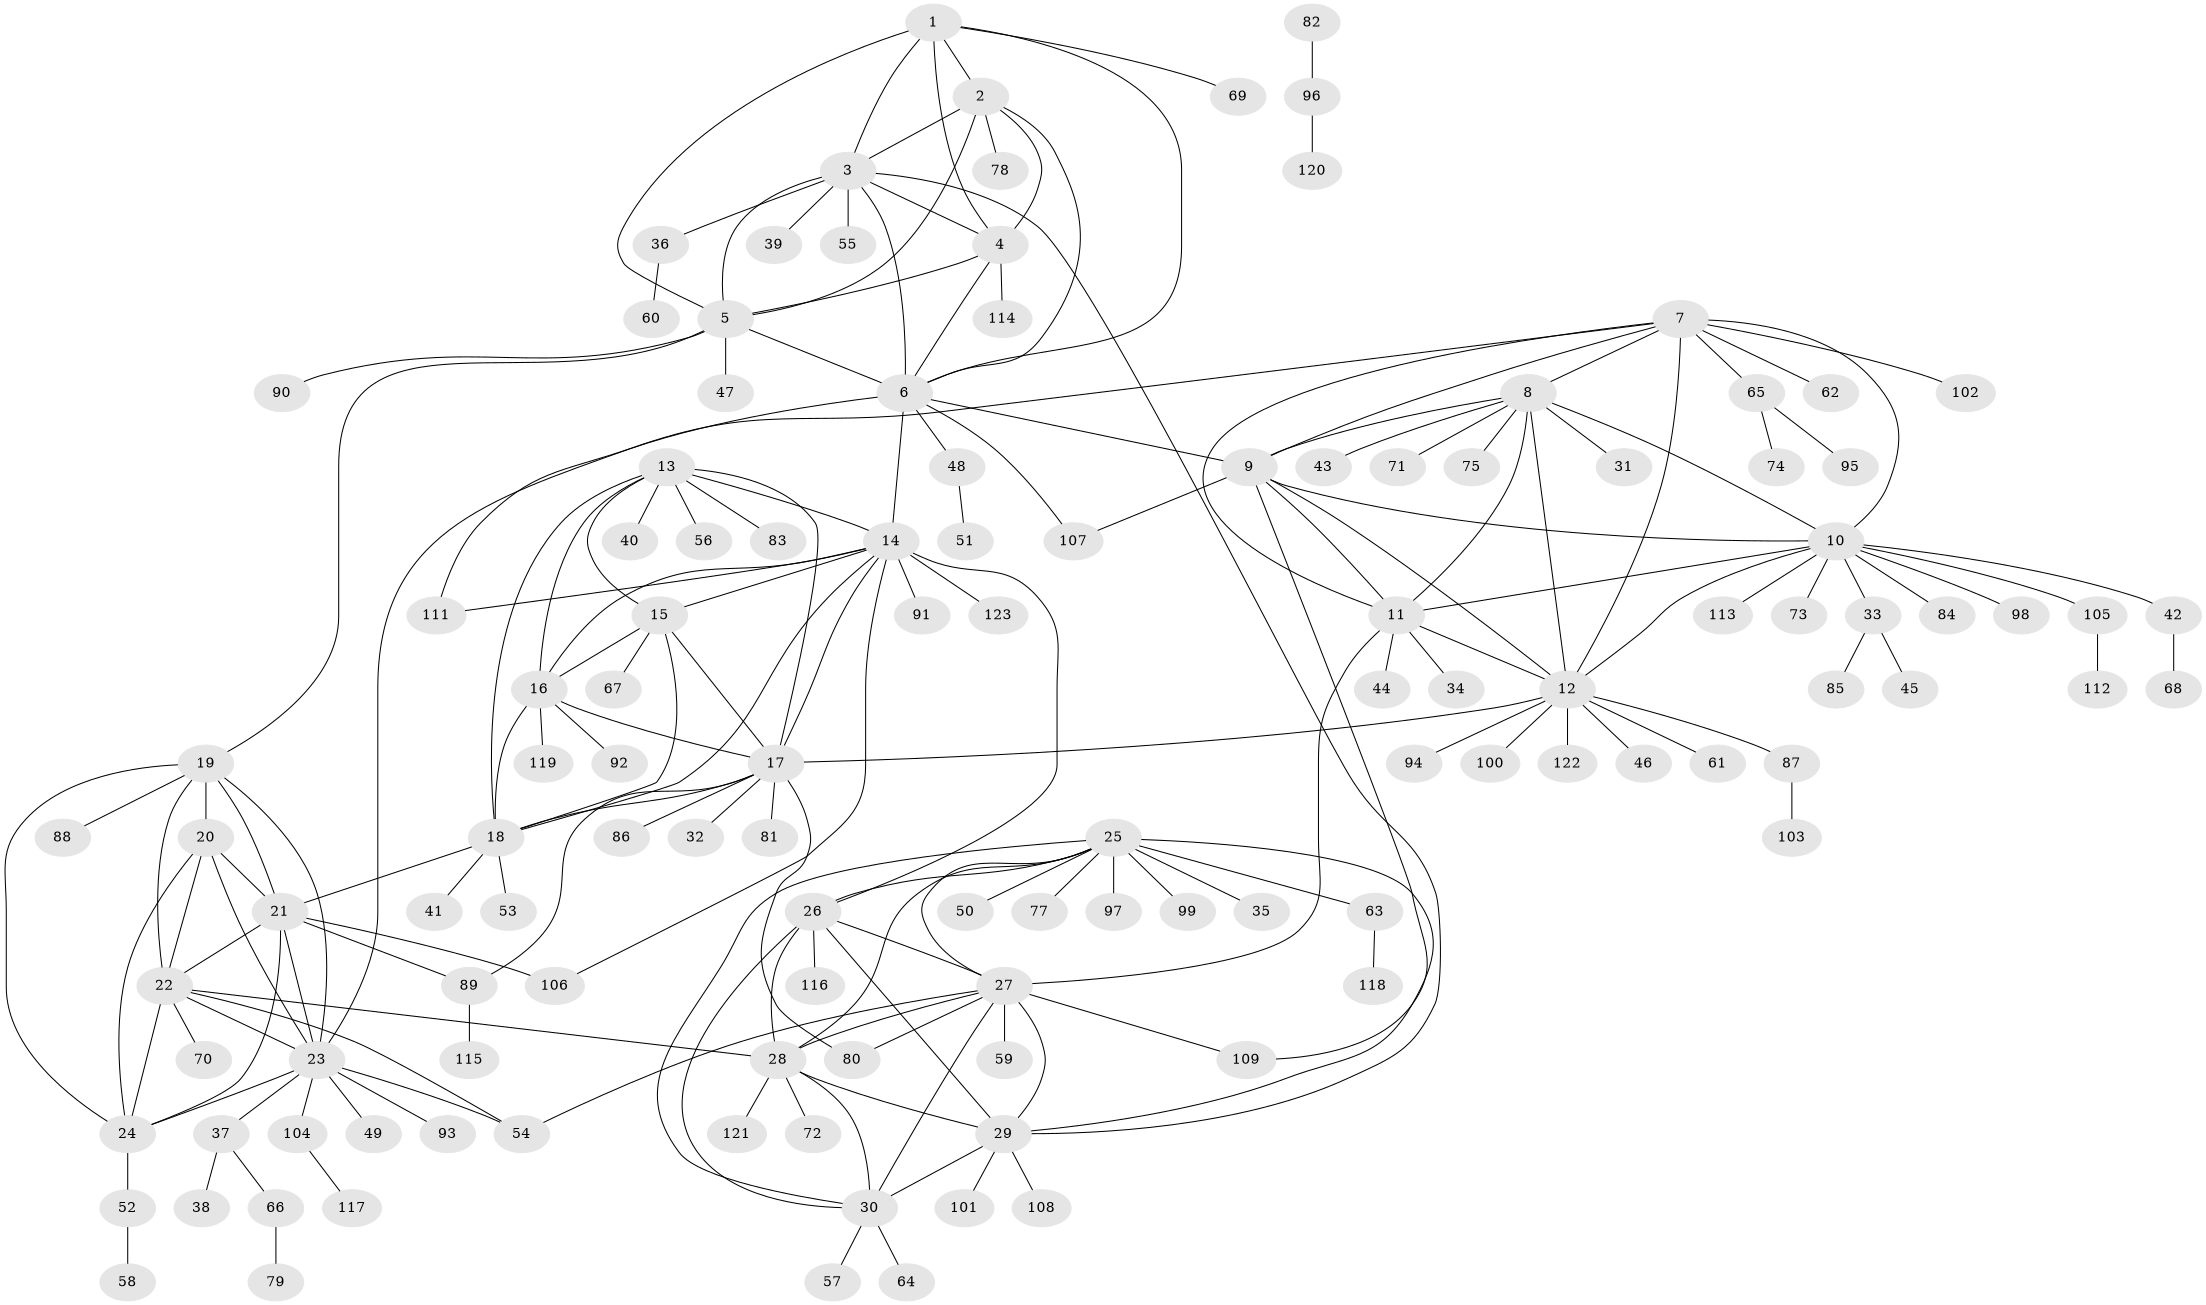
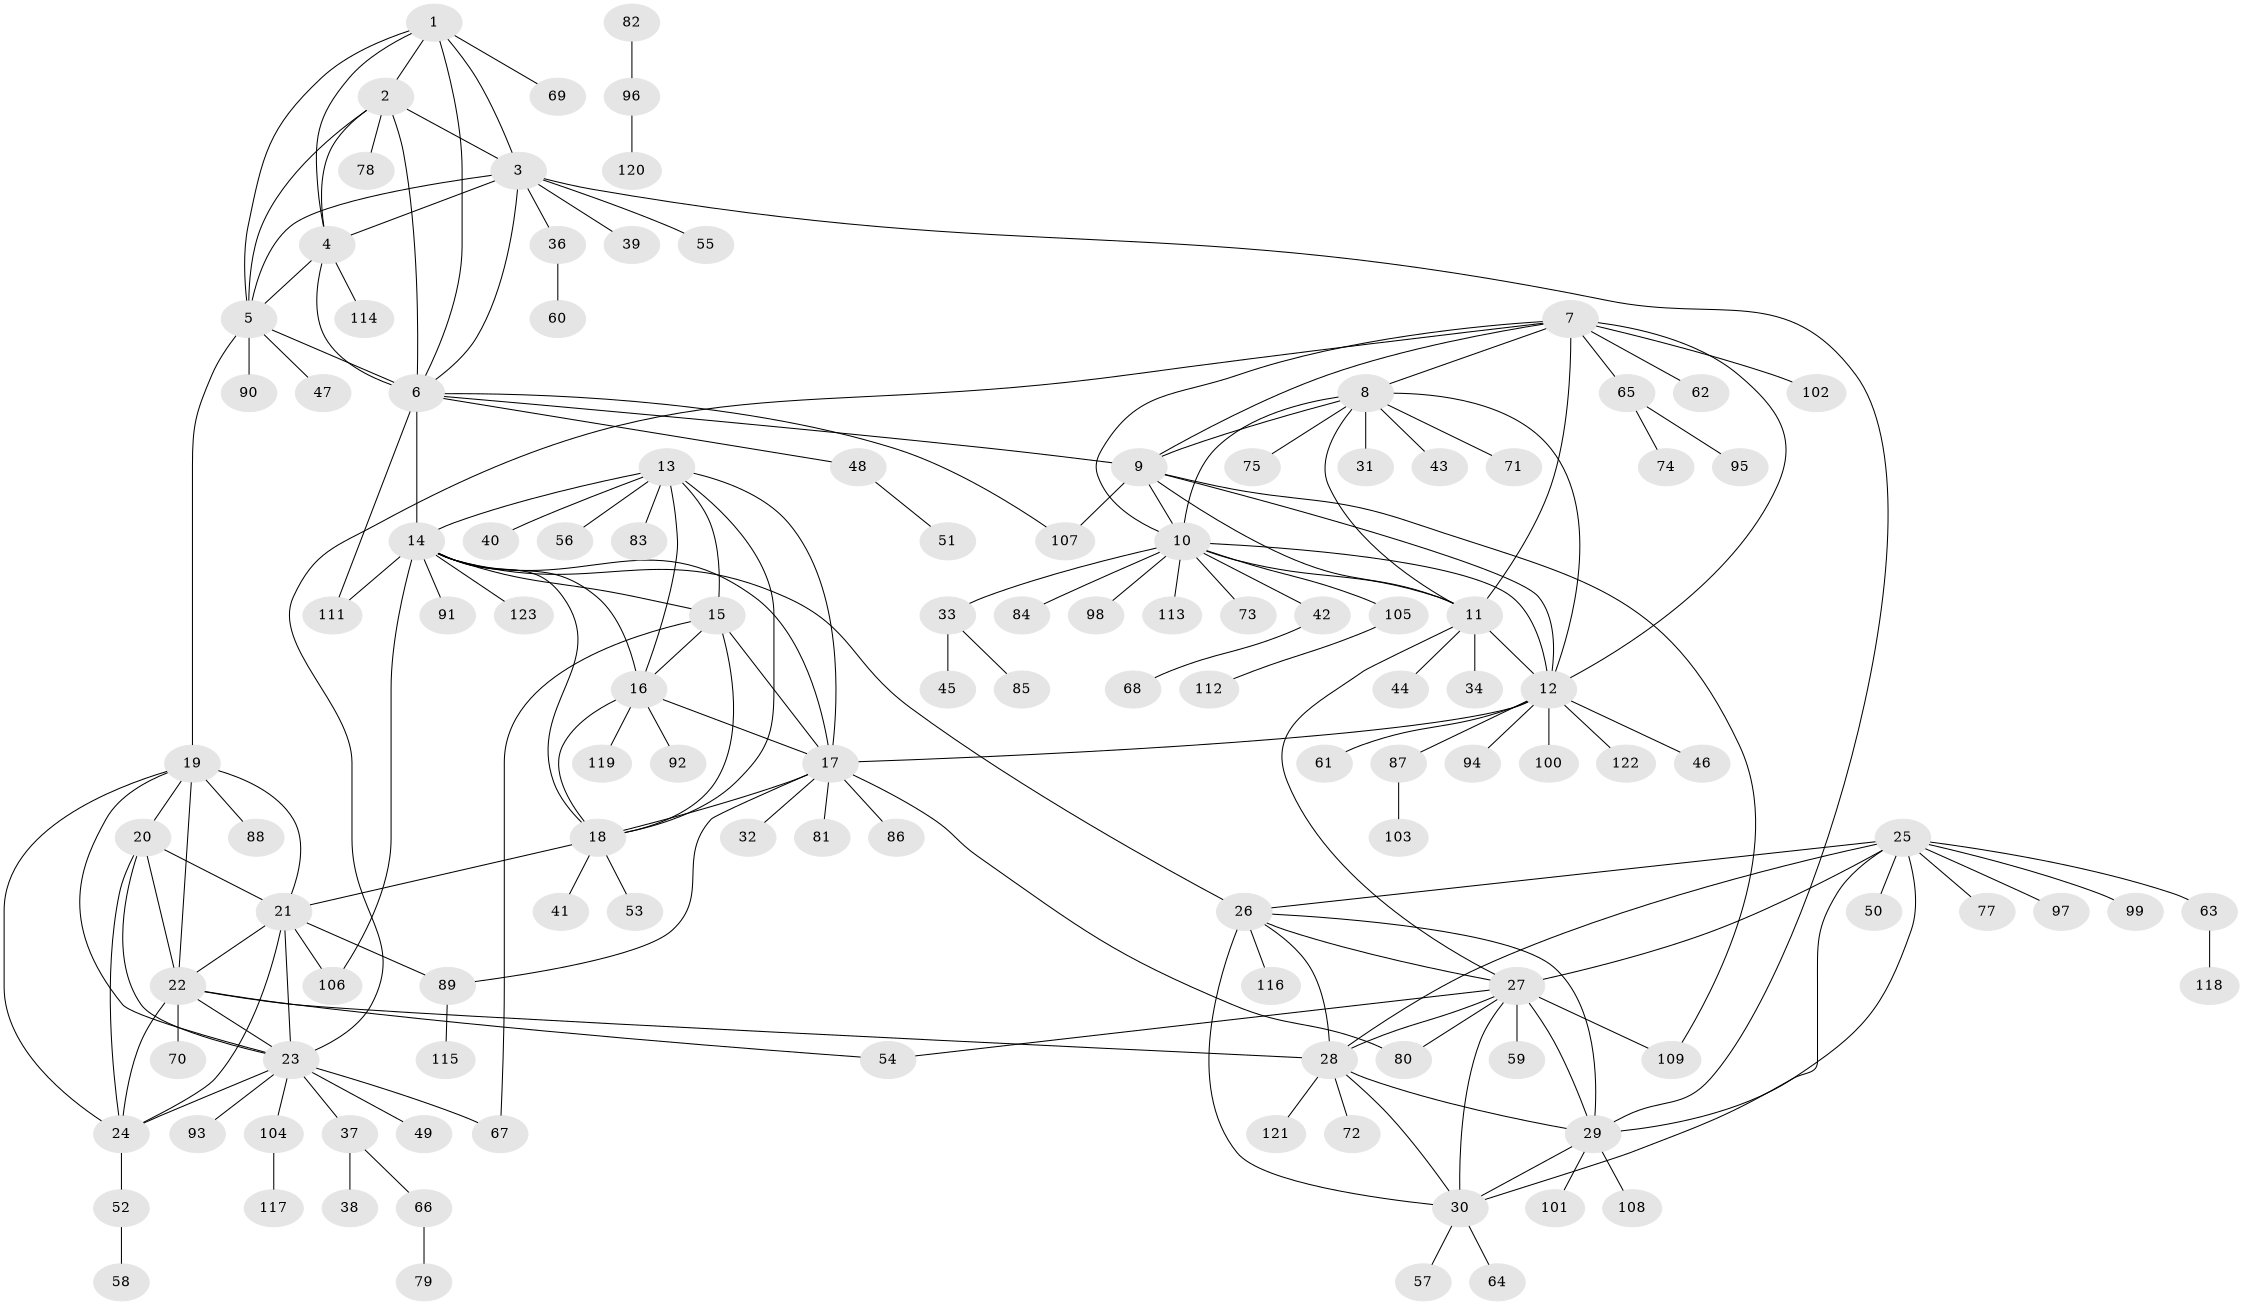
node "35": removed
edge "23" -- "54": now "23" -- "67"
